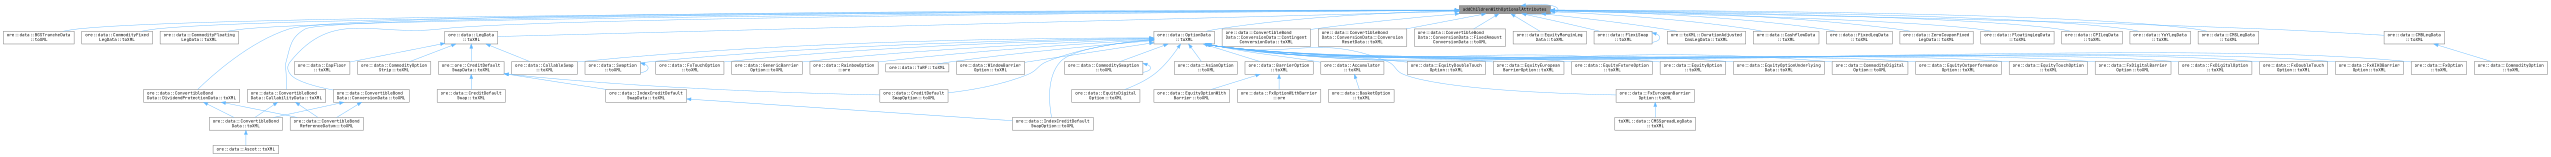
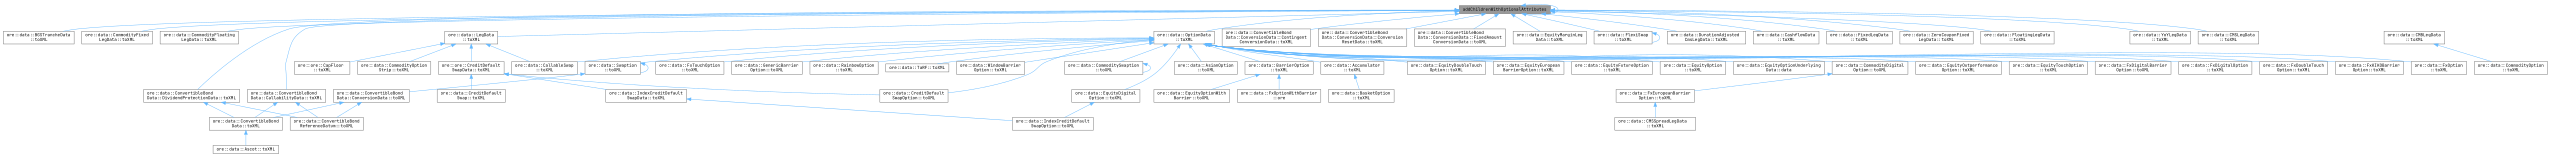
edge "ore::data::CMBLegData ::toXML" -> "addChildrenWithOptionalAttributes": removed
edge "ore::data::ConvertibleBond Data::ConversionData::toXML" -> "addChildrenWithOptionalAttributes": now "ore::data::ConvertibleBond Data::ConversionData::toXML" -> "ore::data::Swaption ::toXML"
node "ore::toXML::DurationAdjusted CmsLegData::toXML": label "ore::toXML::DurationAdjusted CmsLegData::toXML" -> "ore::data::DurationAdjusted CmsLegData::toXML"
node "ore::data::CPILegData ::toXML": removed
edge "ore::data::IndexCreditDefault SwapOption::toXML" -> "ore::data::OptionData ::toXML": now "ore::data::IndexCreditDefault SwapOption::toXML" -> "ore::data::EquityDigital Option::toXML"
node "ore::data::CapFloor ::toXML": label "ore::data::CapFloor ::toXML" -> "ore::ore::CapFloor ::toXML"
node "ore::data::RainbowOption ::ore": label "ore::data::RainbowOption ::ore" -> "ore::data::RainbowOption ::toXML"
node "ore::data::EquityOptionUnderlying Data::toXML": label "ore::data::EquityOptionUnderlying Data::toXML" -> "ore::data::EquityOptionUnderlying Data::data"
edge "ore::data::FxEuropeanBarrier Option::toXML" -> "ore::data::OptionData ::toXML": now "ore::data::FxEuropeanBarrier Option::toXML" -> "ore::data::CommodityDigital Option::toXML"
node "toXML::data::CMSSpreadLegData ::toXML": label "toXML::data::CMSSpreadLegData ::toXML" -> "ore::data::CMSSpreadLegData ::toXML"
